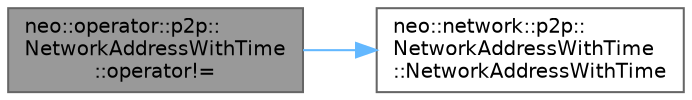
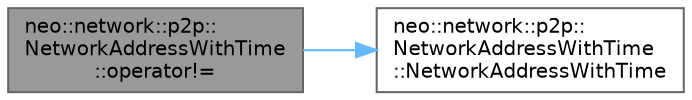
node "neo::operator::p2p:: NetworkAddressWithTime ::operator!=": label "neo::operator::p2p:: NetworkAddressWithTime ::operator!=" -> "neo::network::p2p:: NetworkAddressWithTime ::operator!="
